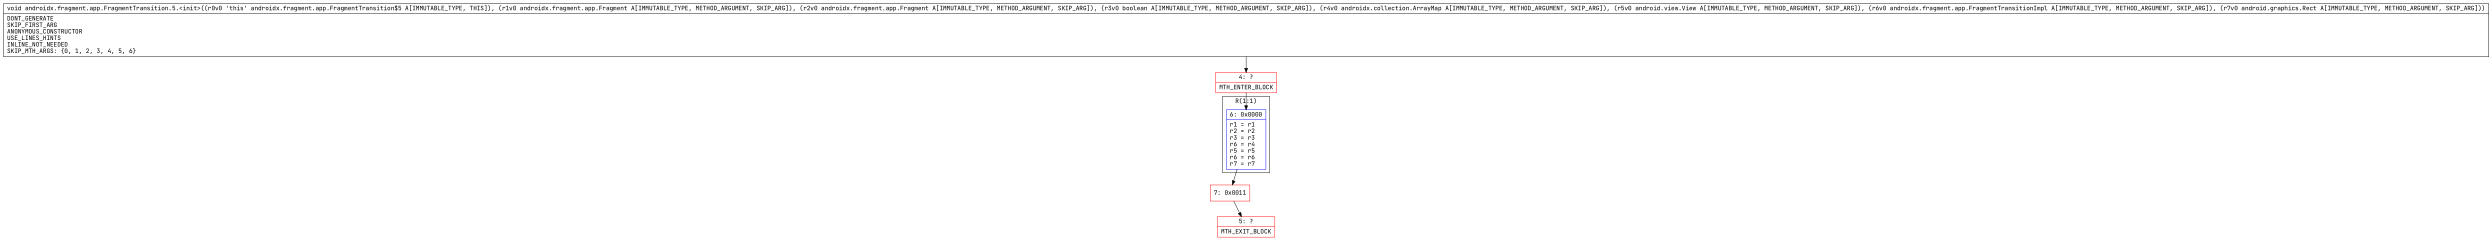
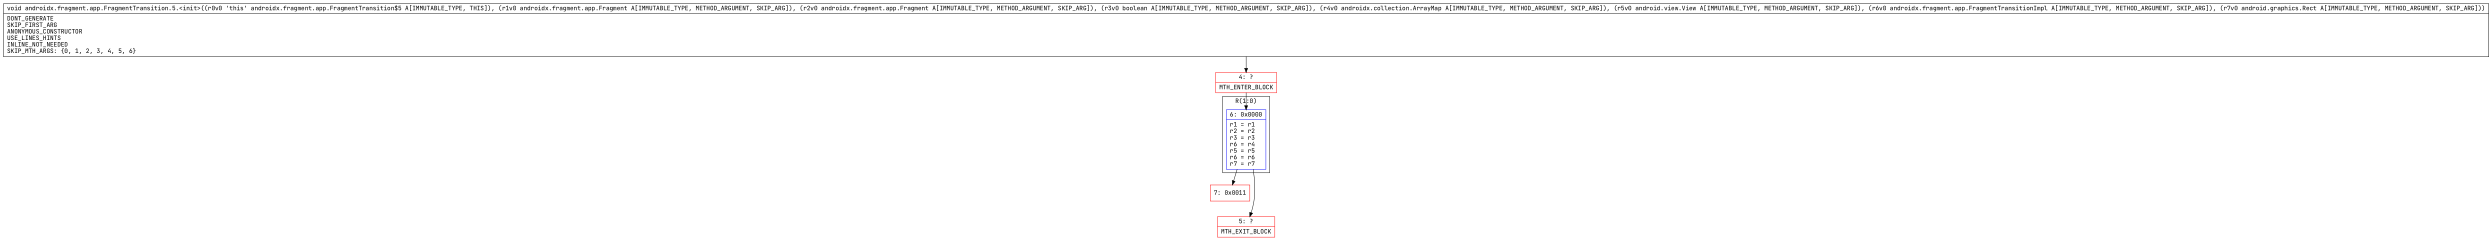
cluster "R(1:1)": label "R(1:1)" -> "R(1:0)"
edge "7: 0x0011" -> "5: ?": now "6: 0x0000" -> "5: ?"
